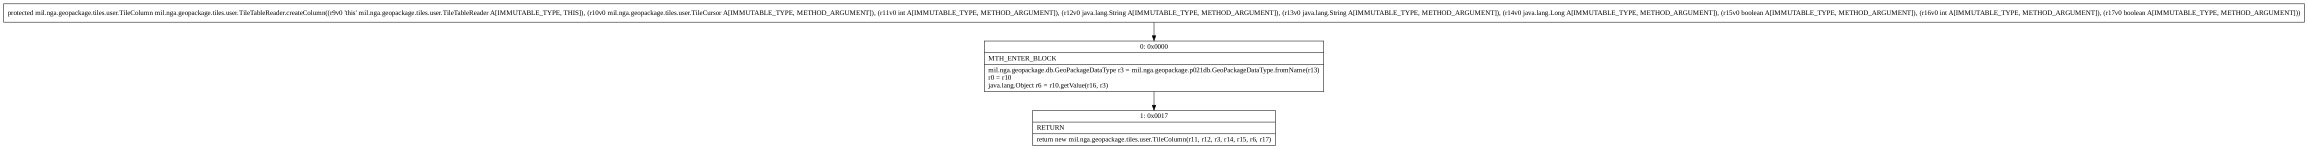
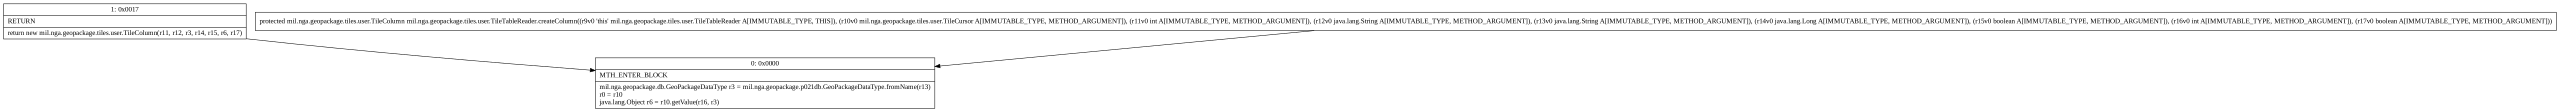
edge "0: 0x0000" -> "1: 0x0017": reversed
